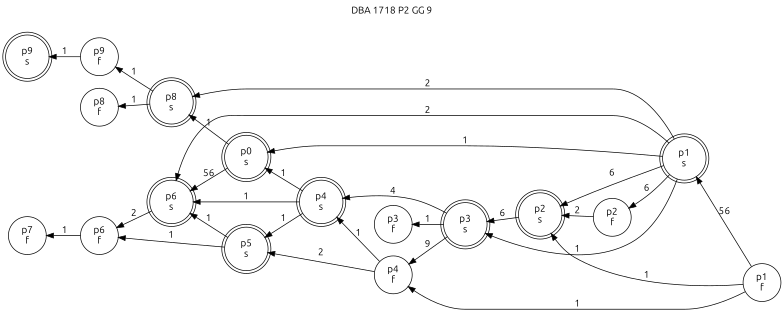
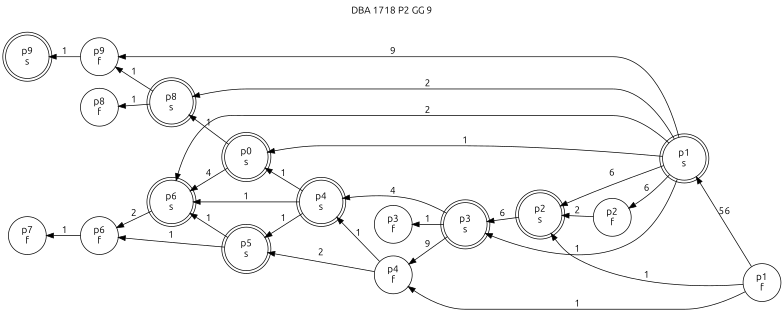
edge "p1 s" -> "p9 f": added, label "9"
edge "p0 s" -> "p6 s": label "56" -> "4"
